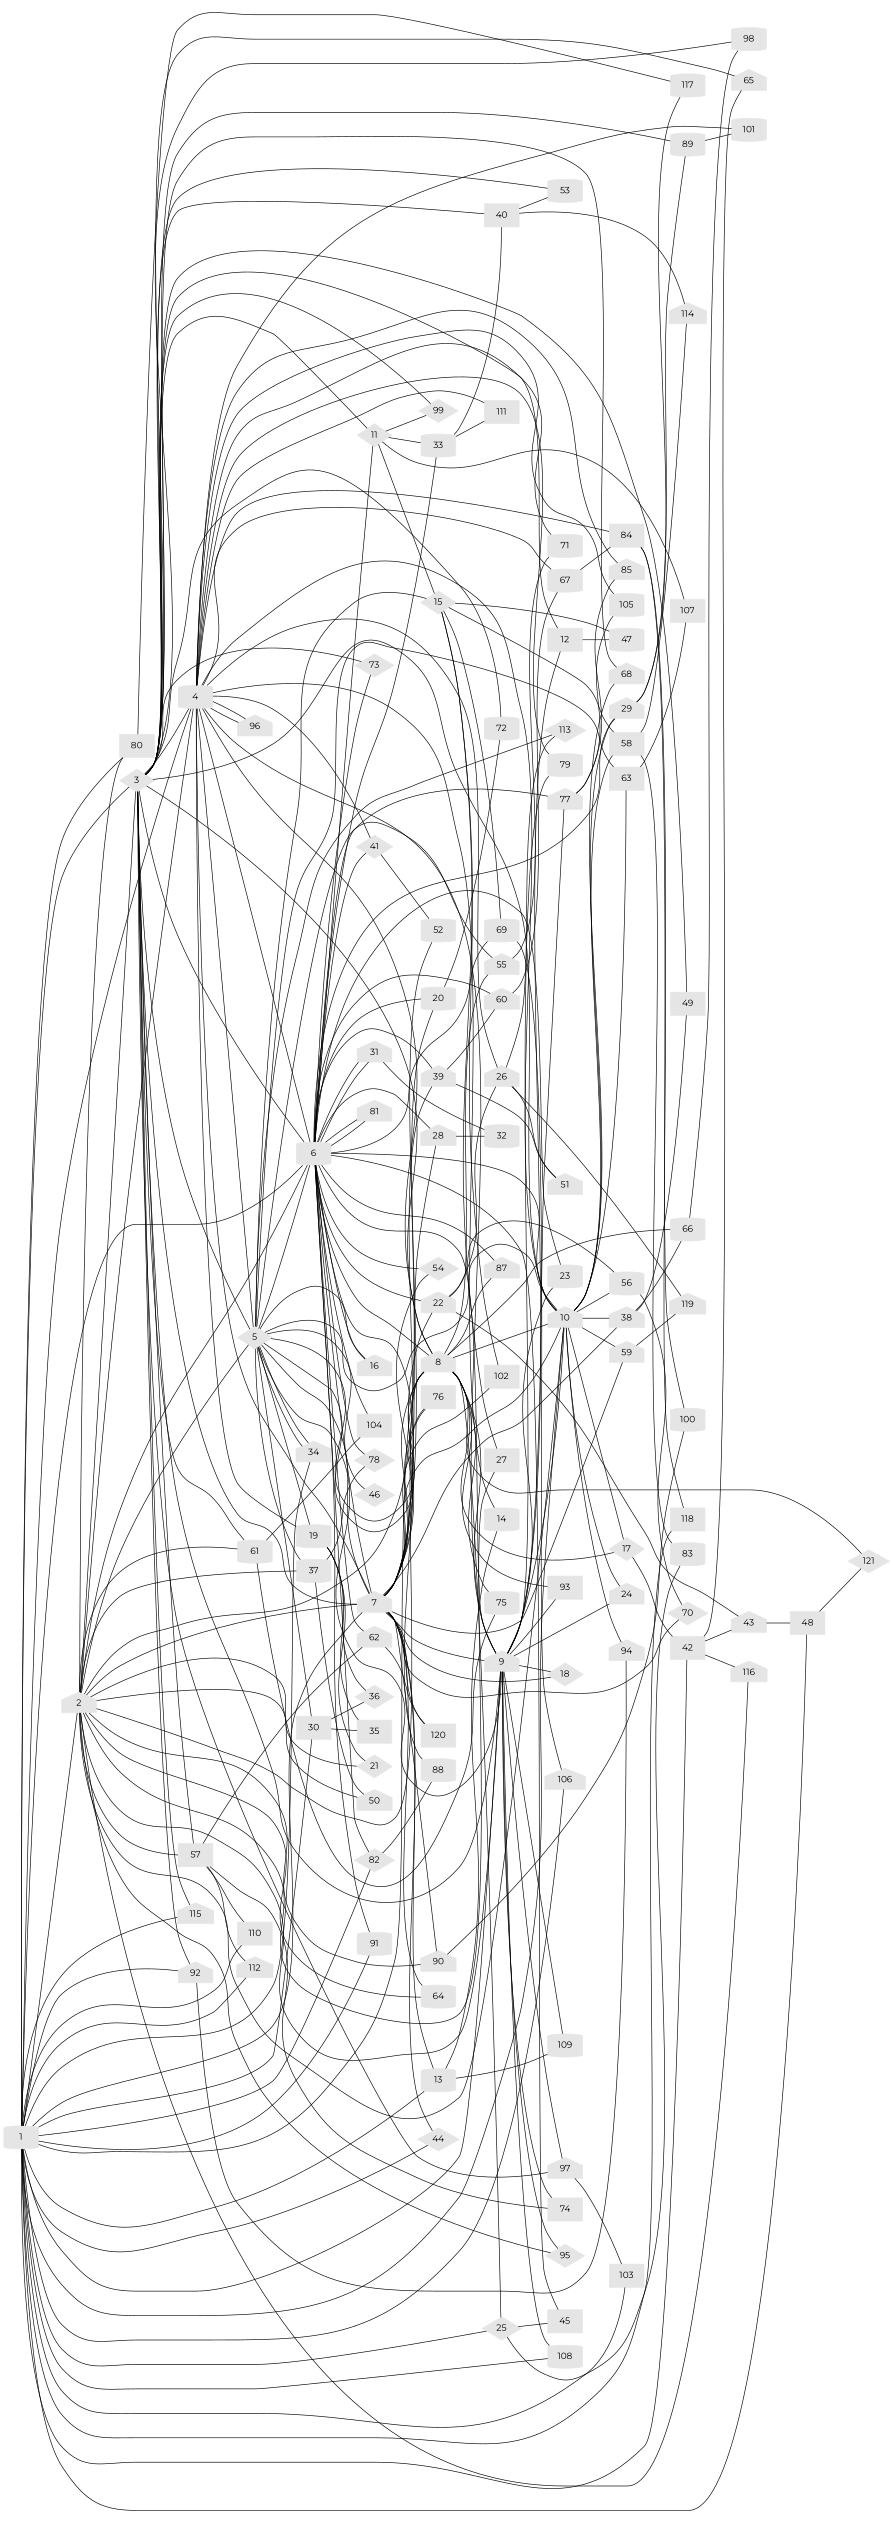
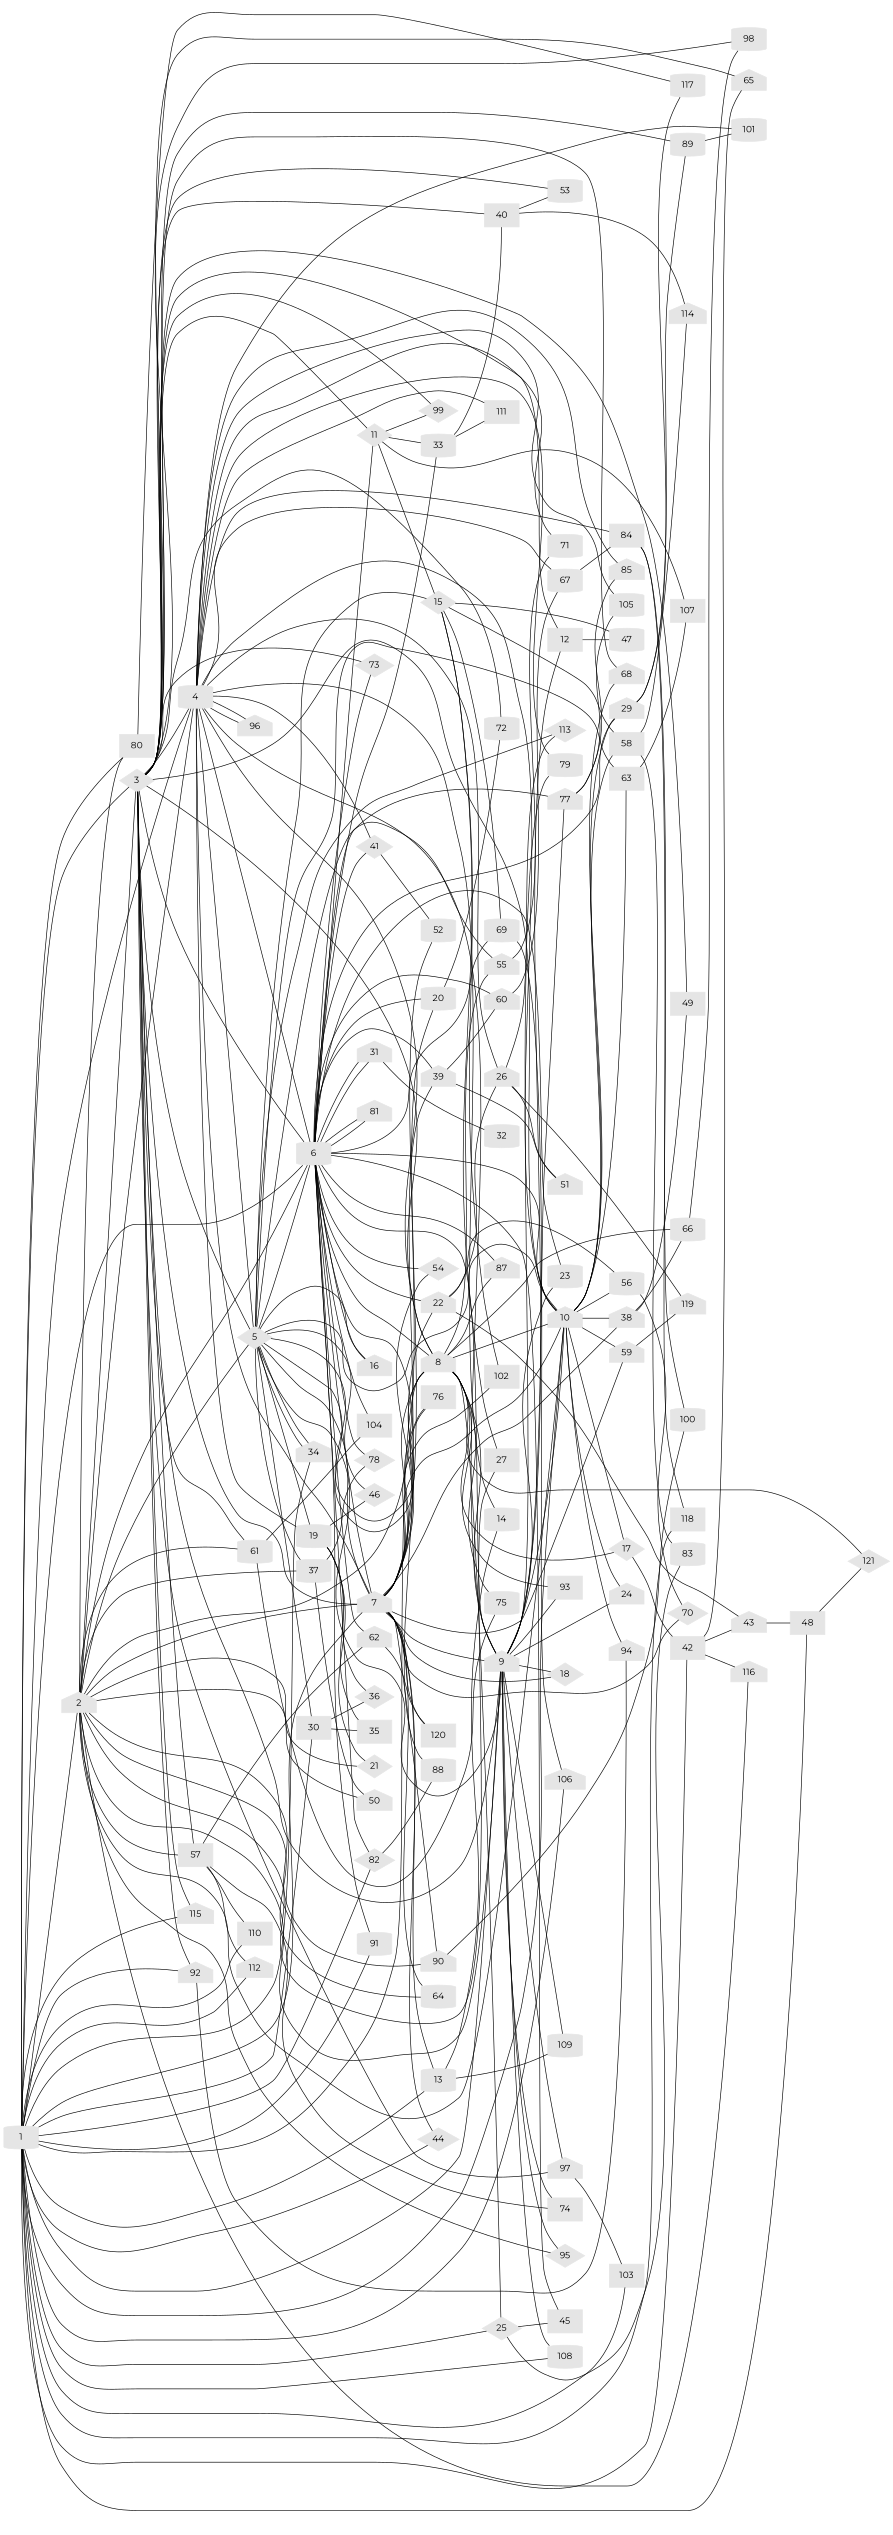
node "28": removed
edge "46" -- "19": added
edge "8" -- "2": removed
